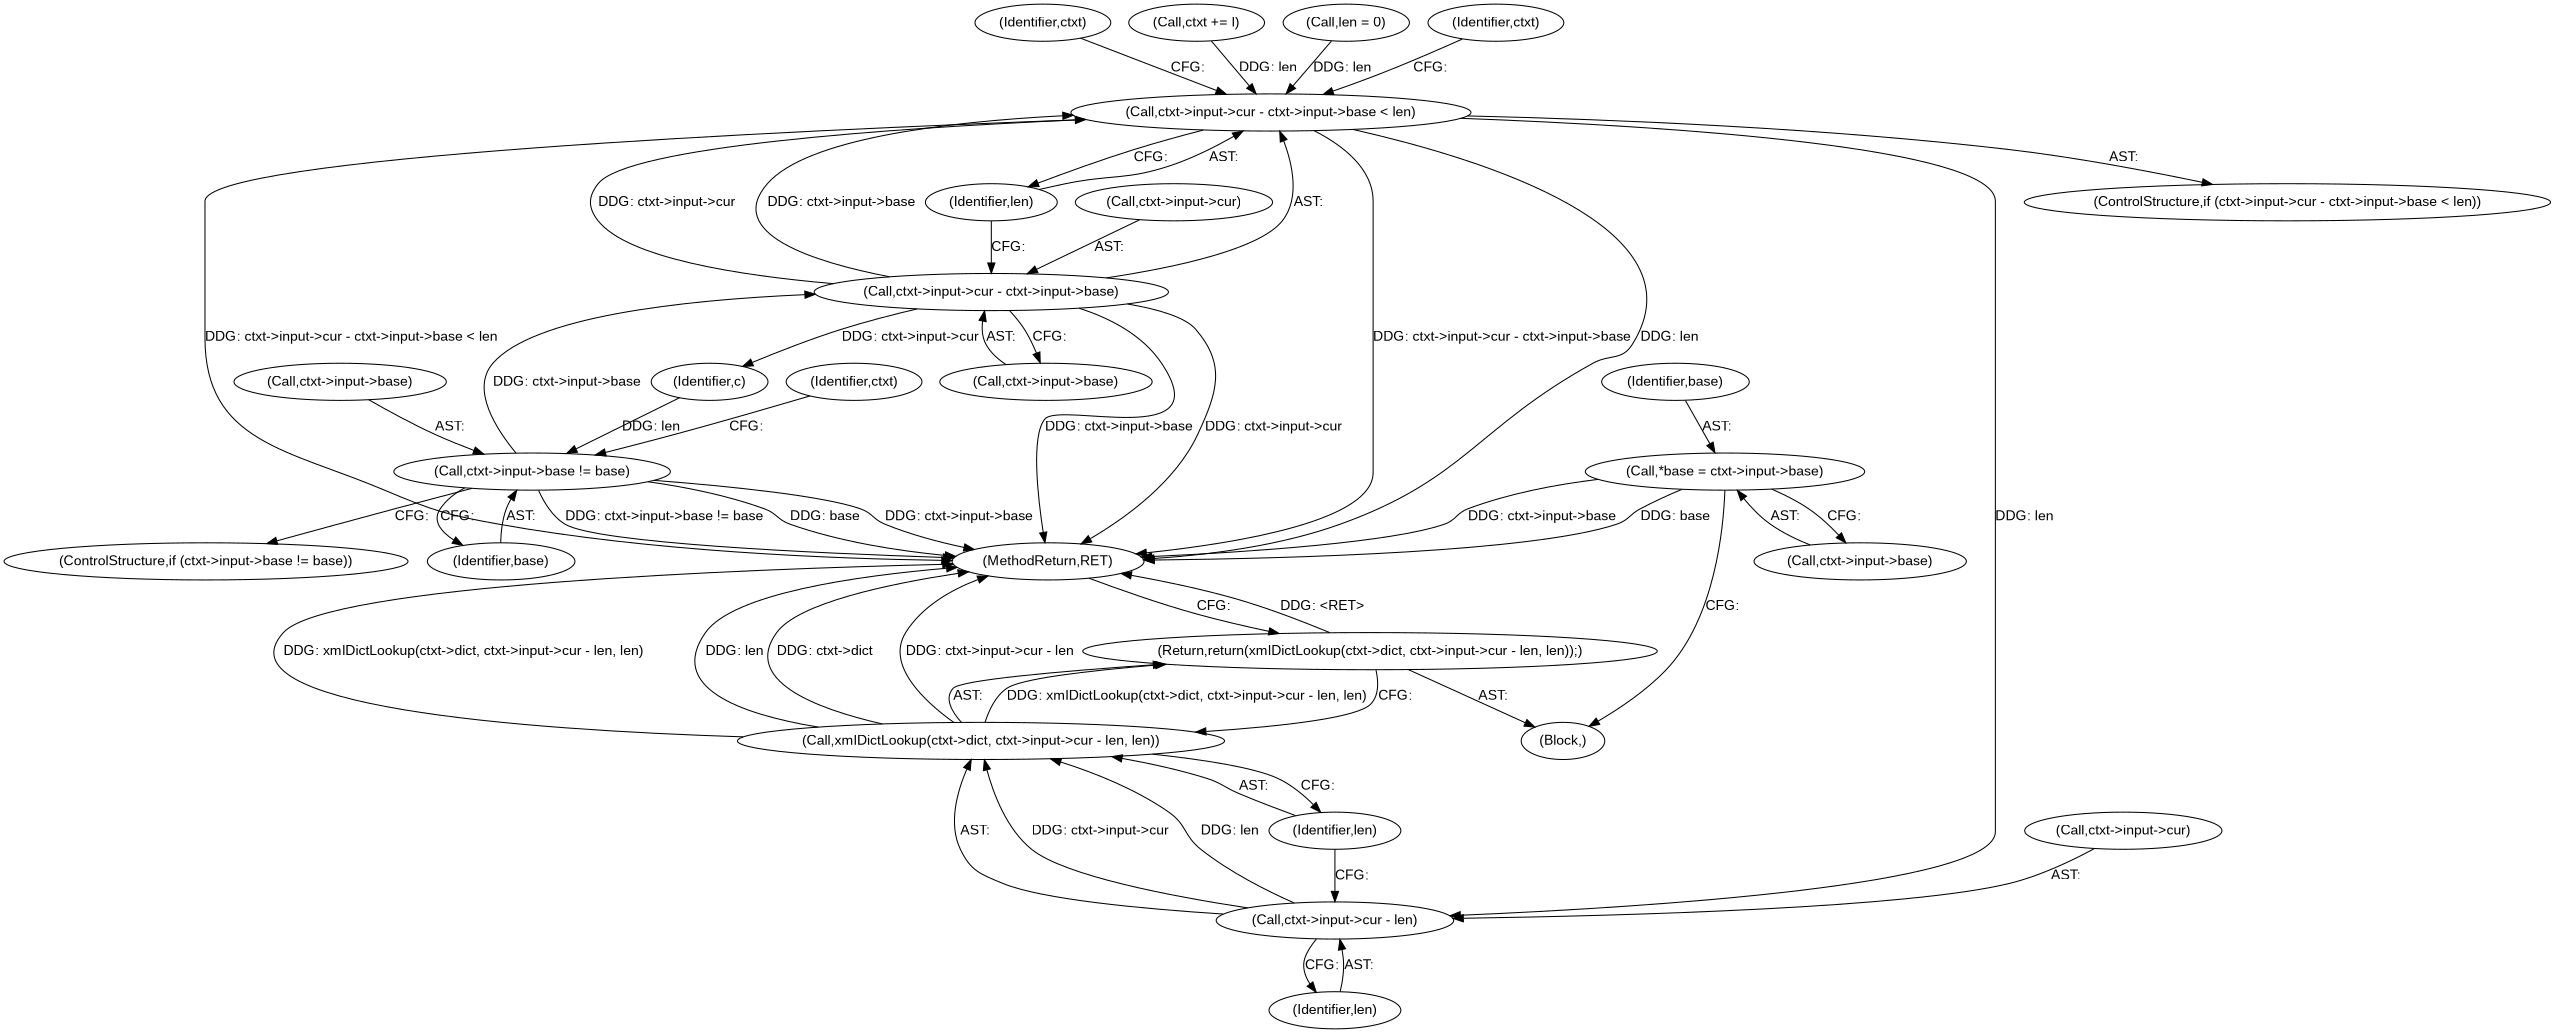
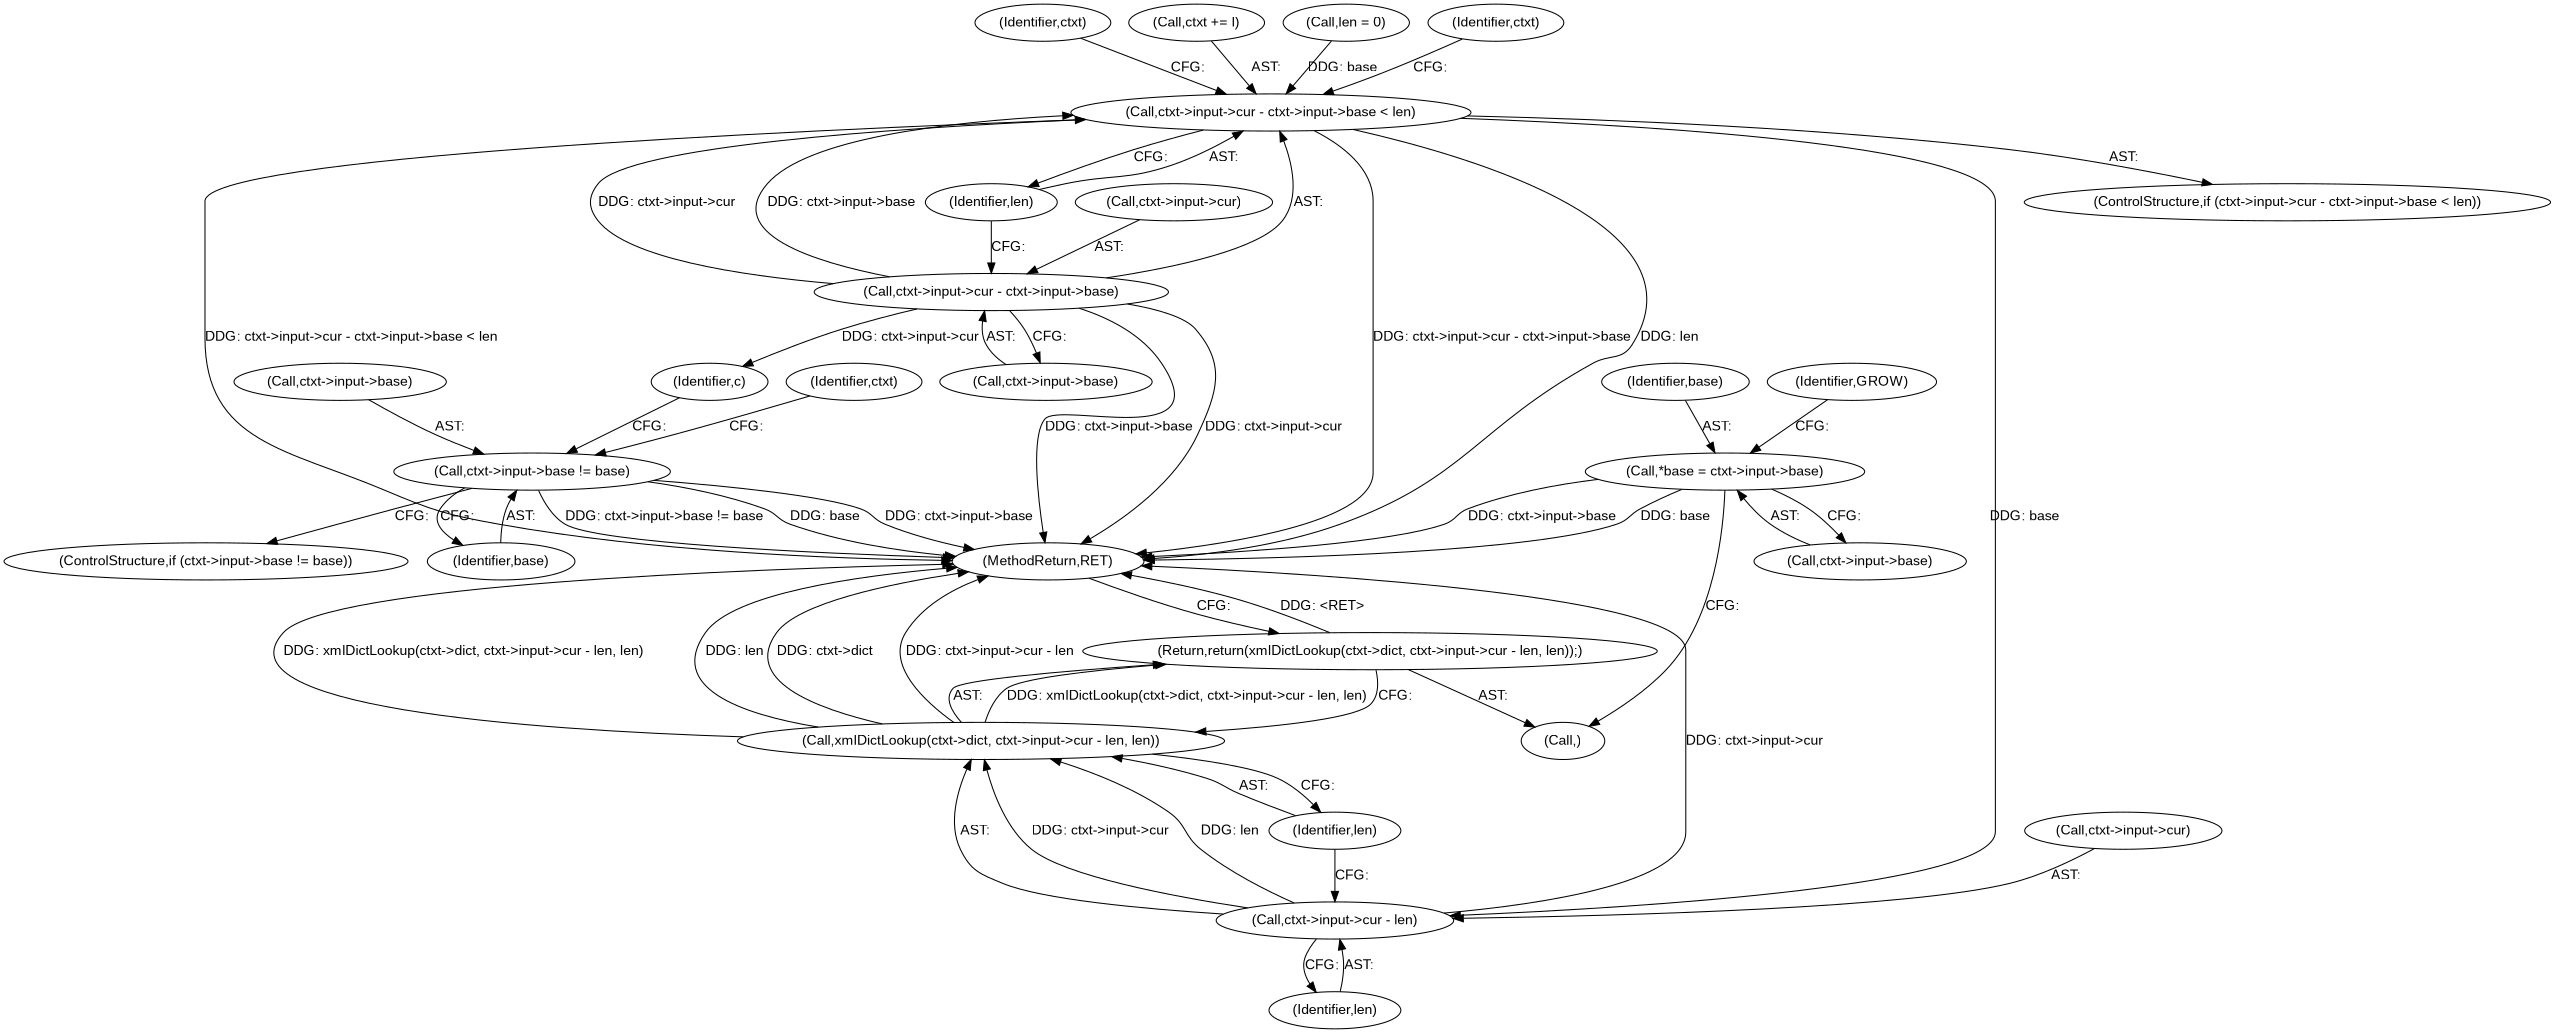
edge "(Call,ctxt += l)" -> "(Call,ctxt->input->cur - ctxt->input->base < len)": label "DDG: len" -> "AST: "
edge "(Call,len = 0)" -> "(Call,ctxt->input->cur - ctxt->input->base < len)": label "DDG: len" -> "DDG: base"
edge "(Call,ctxt->input->base != base)" -> "(Call,ctxt->input->cur - ctxt->input->base)": removed, label "DDG: ctxt->input->base"
node "(Identifier,GROW)": added
edge "(Identifier,c)" -> "(Call,ctxt->input->base != base)": label "DDG: len" -> "CFG: "
edge "(Call,ctxt->input->cur - ctxt->input->base < len)" -> "(Call,ctxt->input->cur - len)": label "DDG: len" -> "DDG: base"
edge "(Call,ctxt->input->cur - len)" -> "(MethodReturn,RET)": added, label "DDG: ctxt->input->cur"
node "(Block,)": label "(Block,)" -> "(Call,)"
